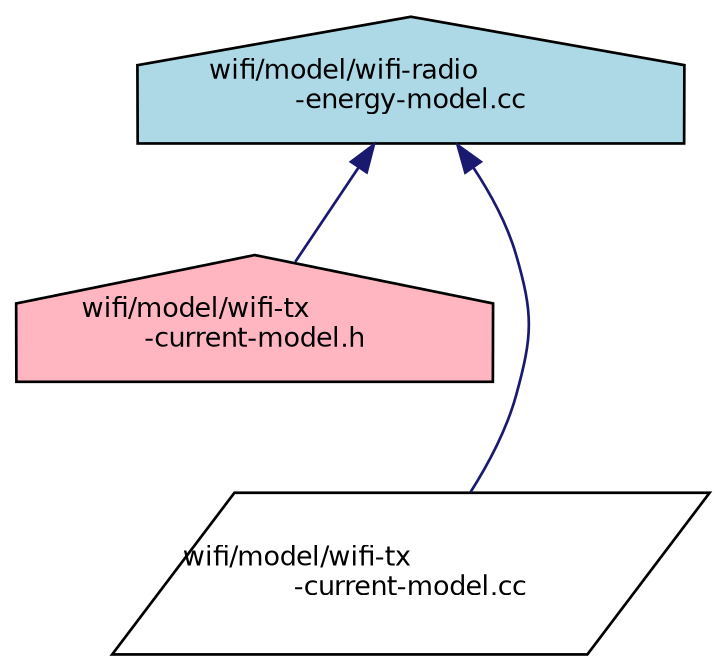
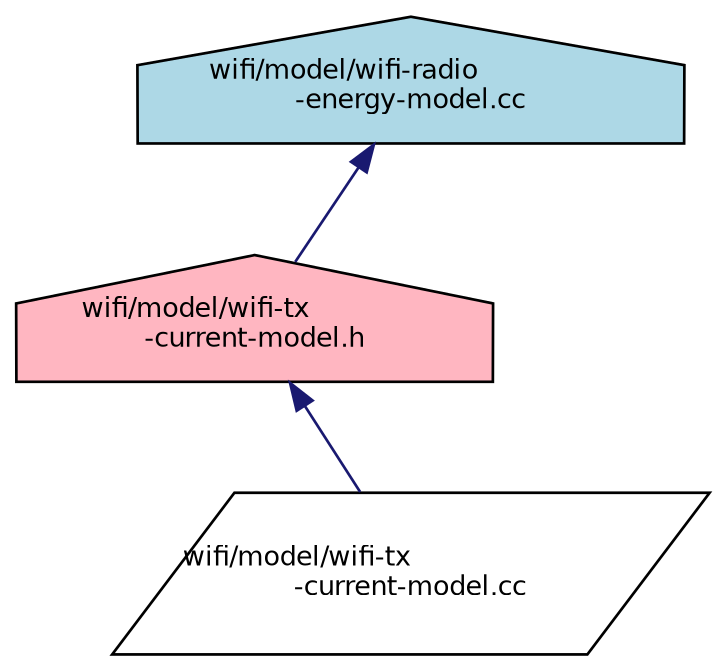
edge "wifi/model/wifi-tx -current-model.cc" -> "wifi/model/wifi-radio -energy-model.cc": now "wifi/model/wifi-tx -current-model.cc" -> "wifi/model/wifi-tx -current-model.h"
